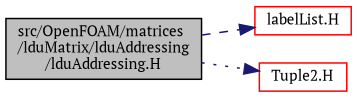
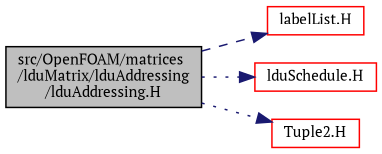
node "lduSchedule.H": added
